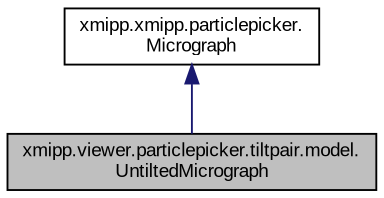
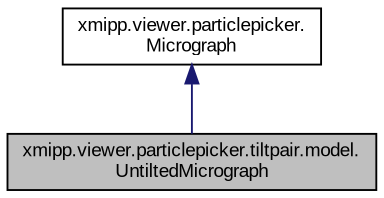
node "xmipp.xmipp.particlepicker. Micrograph": label "xmipp.xmipp.particlepicker. Micrograph" -> "xmipp.viewer.particlepicker. Micrograph"
